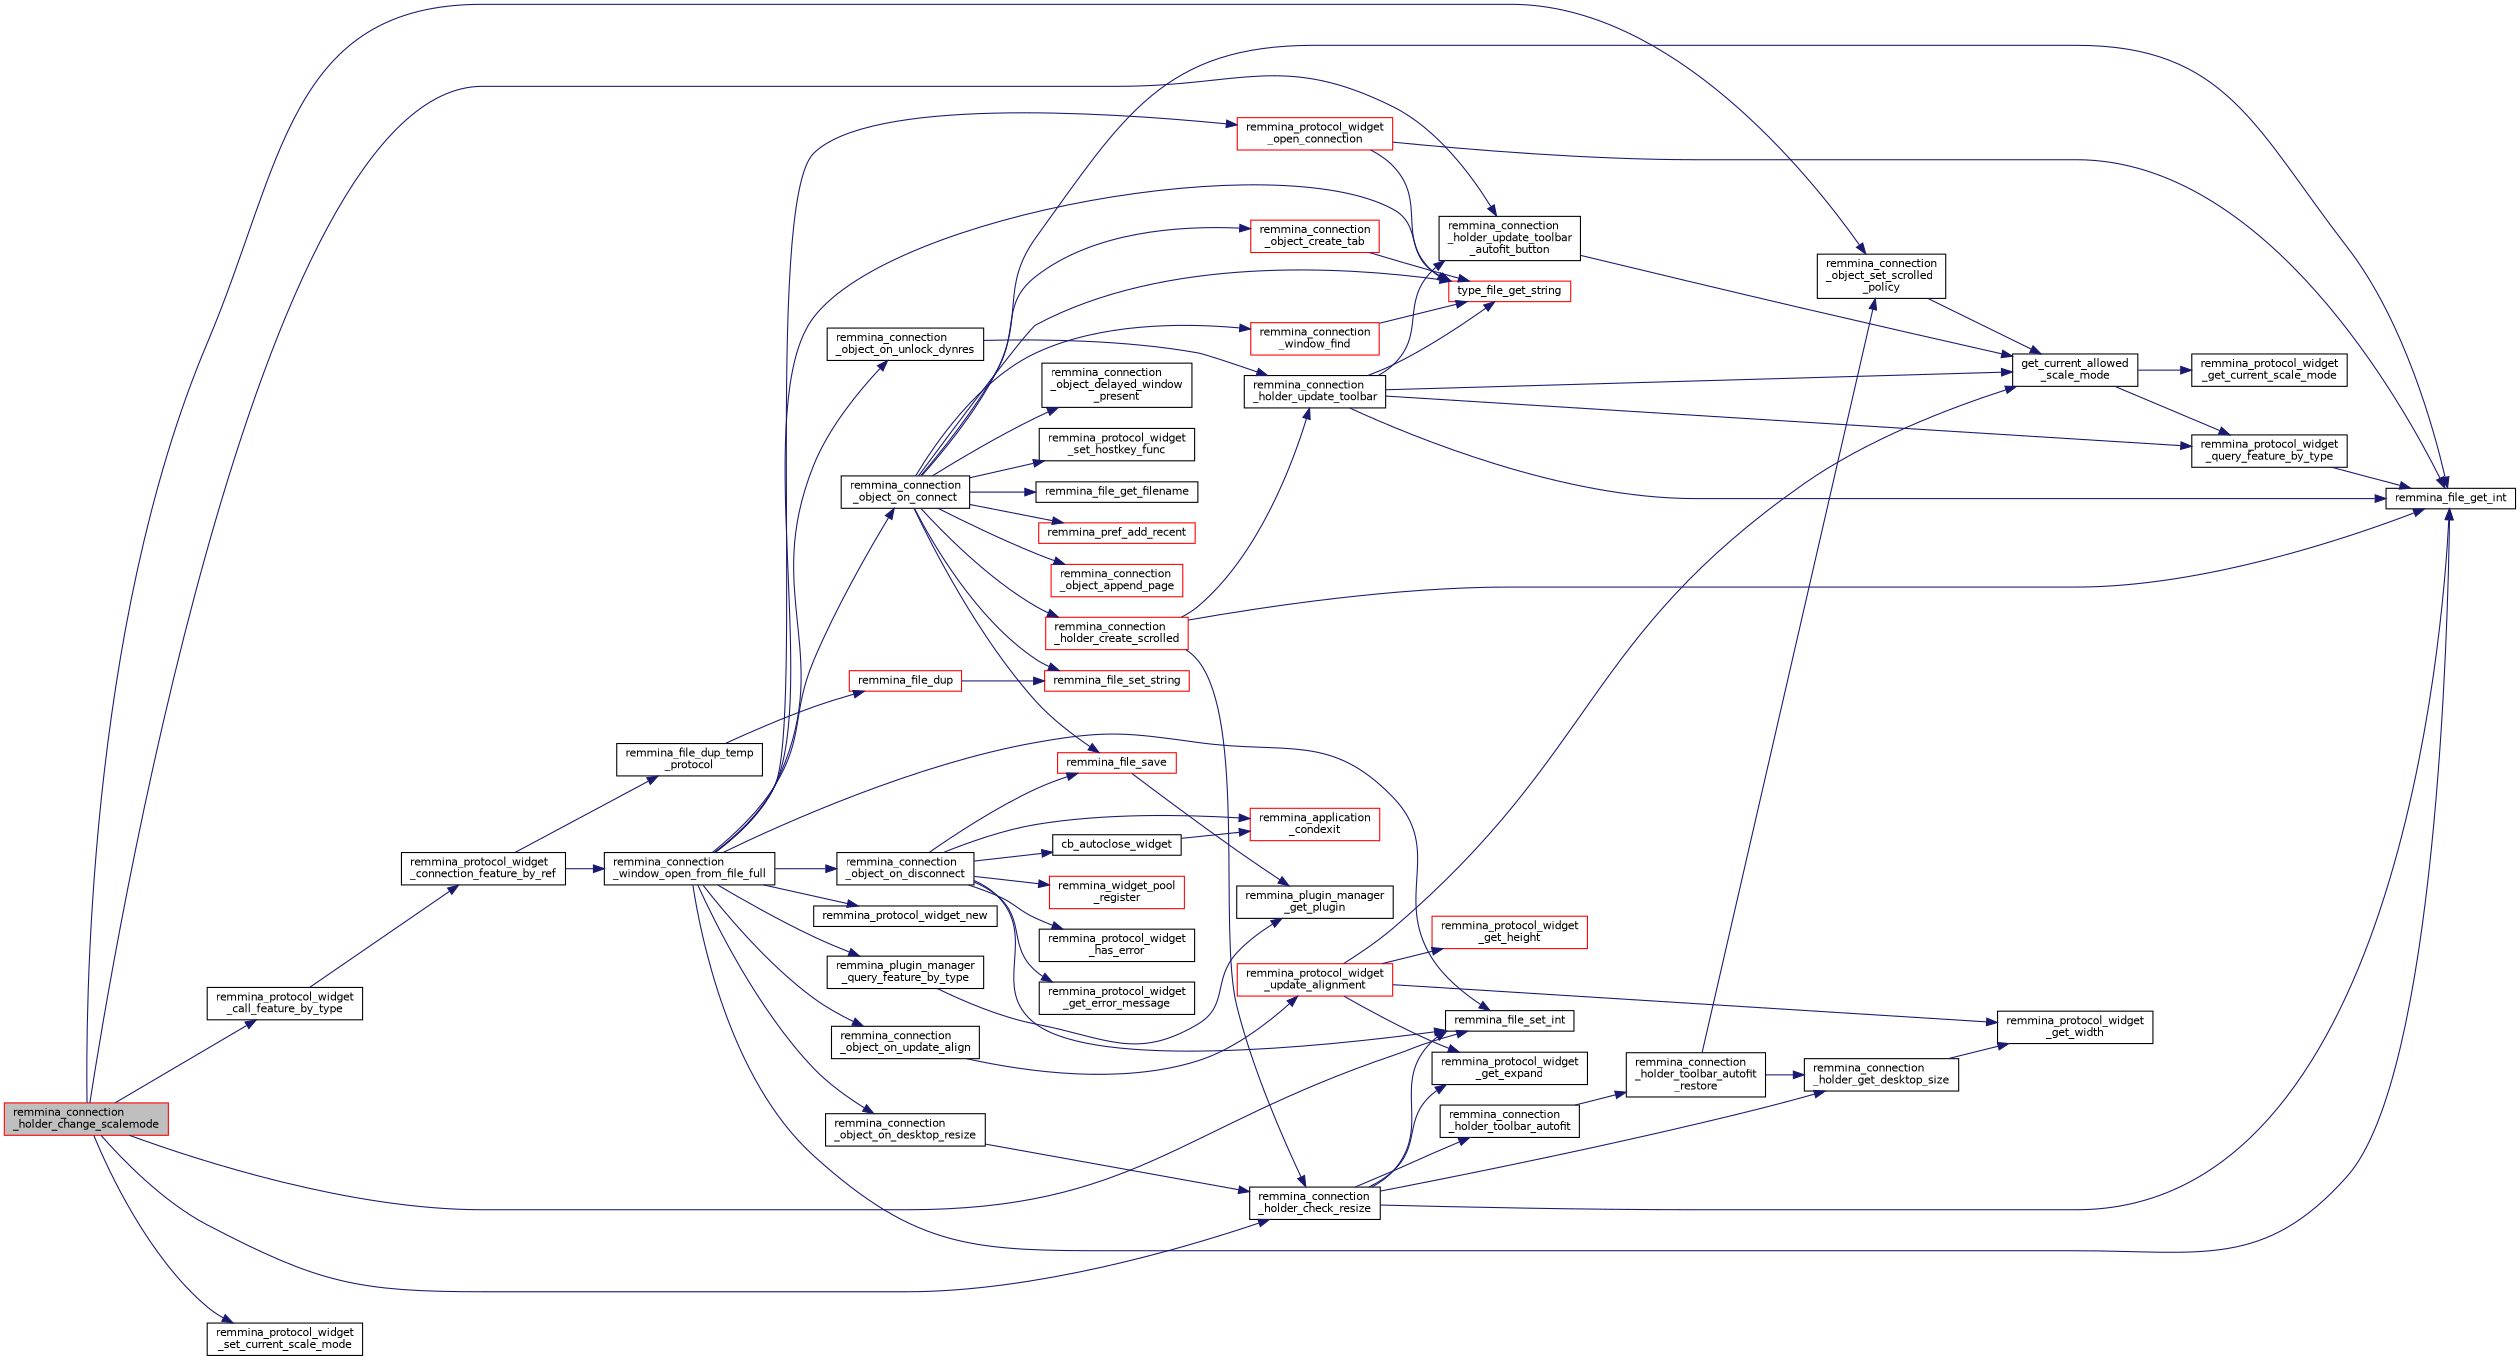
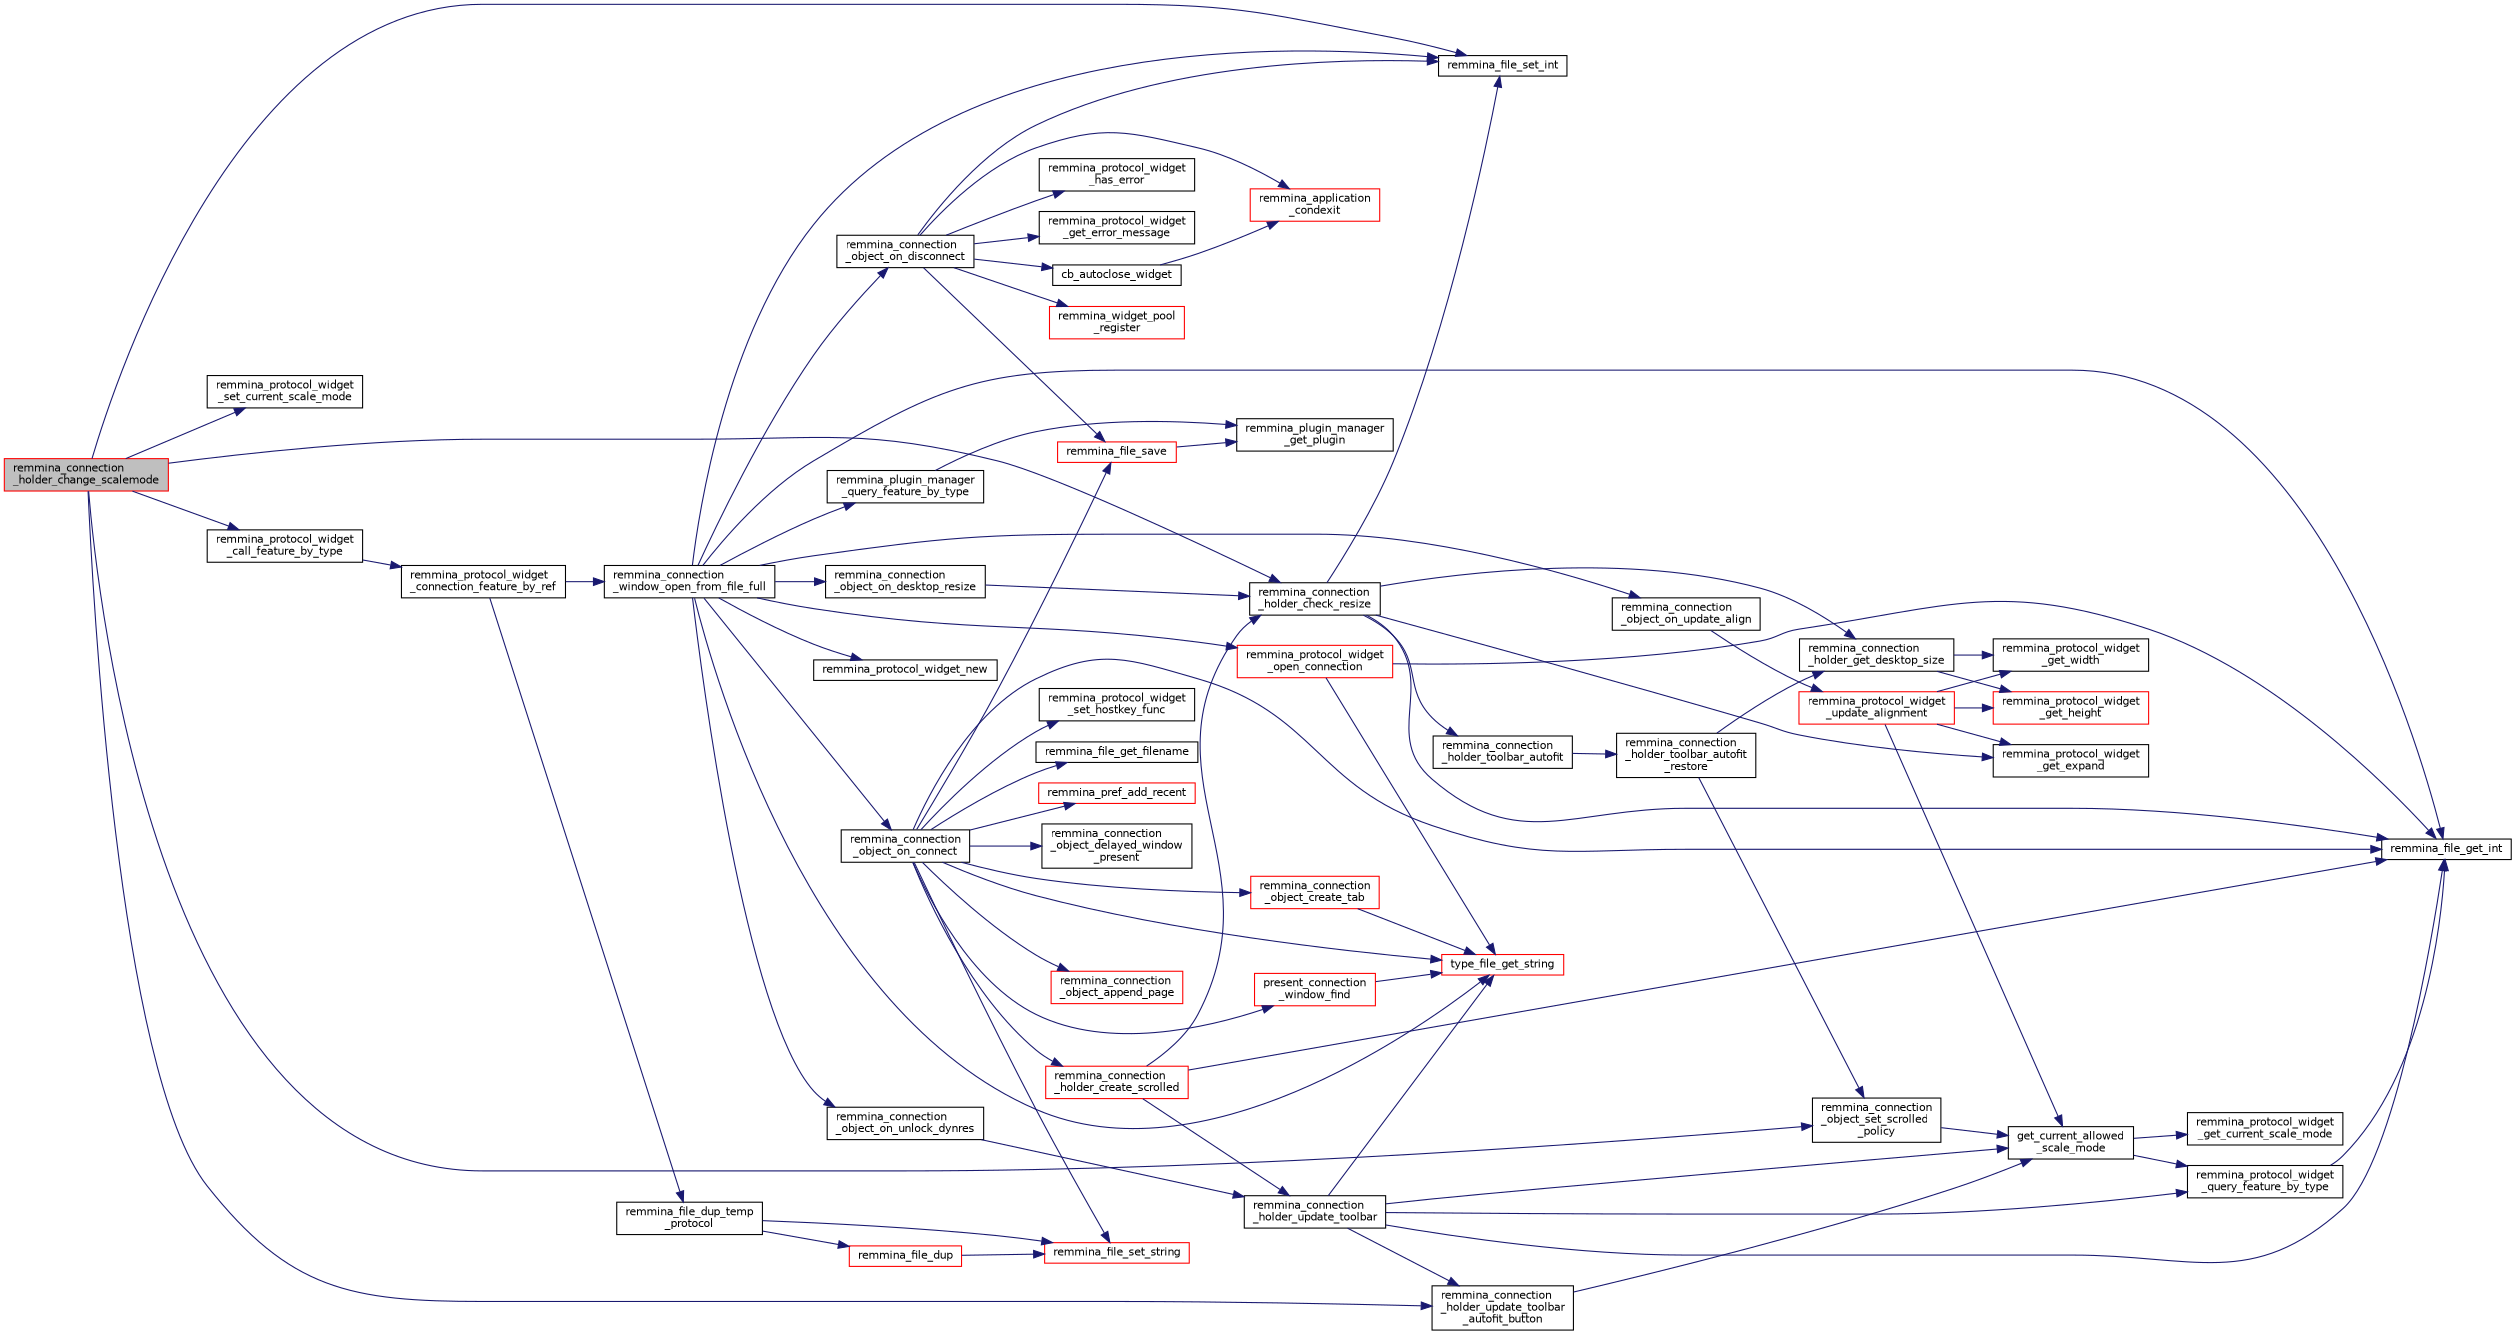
node "remmina_connection _window_find": label "remmina_connection _window_find" -> "present_connection _window_find"
edge "remmina_connection _holder_get_desktop_size" -> "remmina_protocol_widget _get_height": added
edge "remmina_file_dup_temp _protocol" -> "remmina_file_set_string": added
